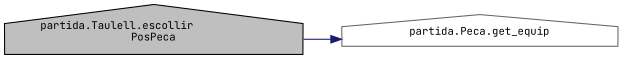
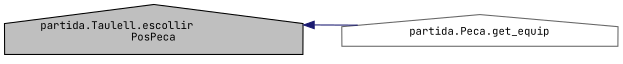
edge "partida.Taulell.escollir PosPeca" -> "partida.Peca.get_equip": reversed
